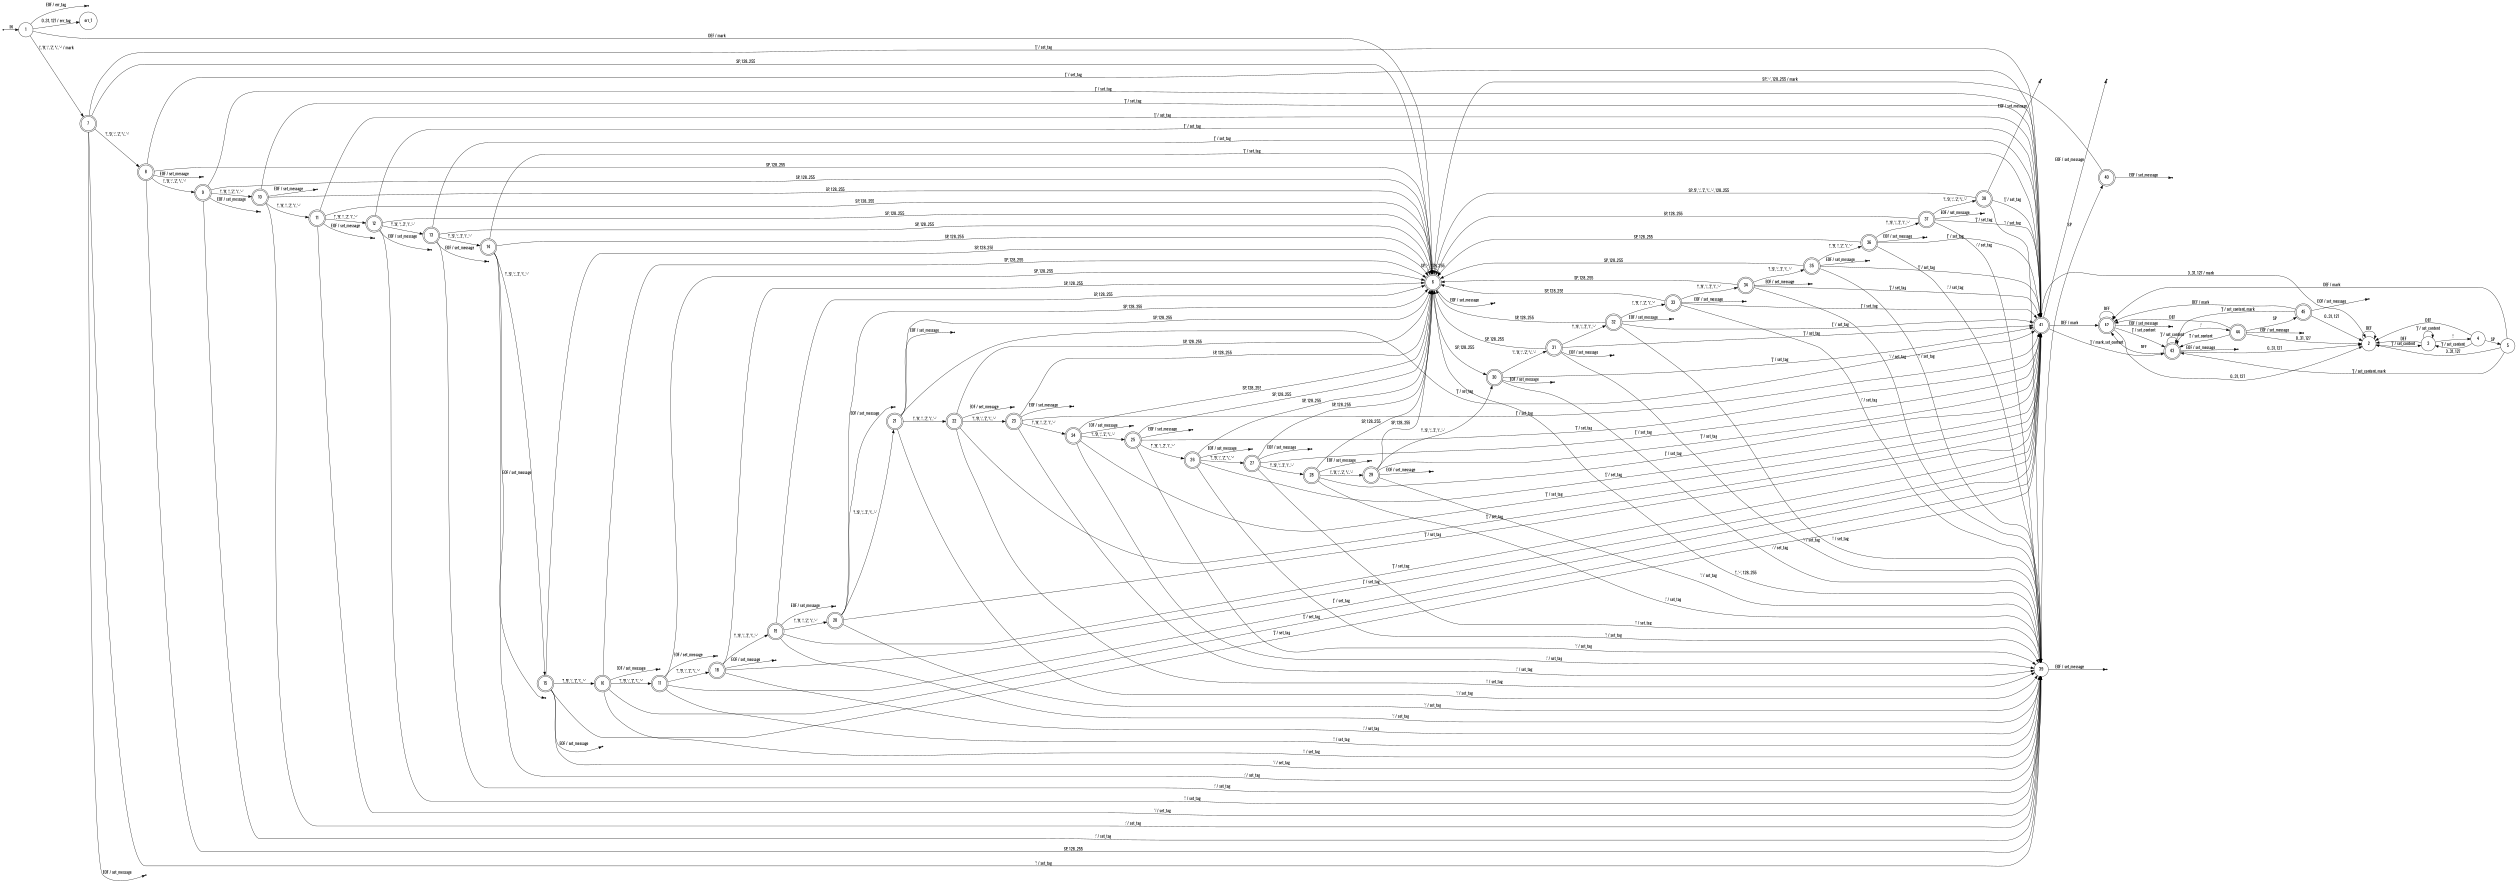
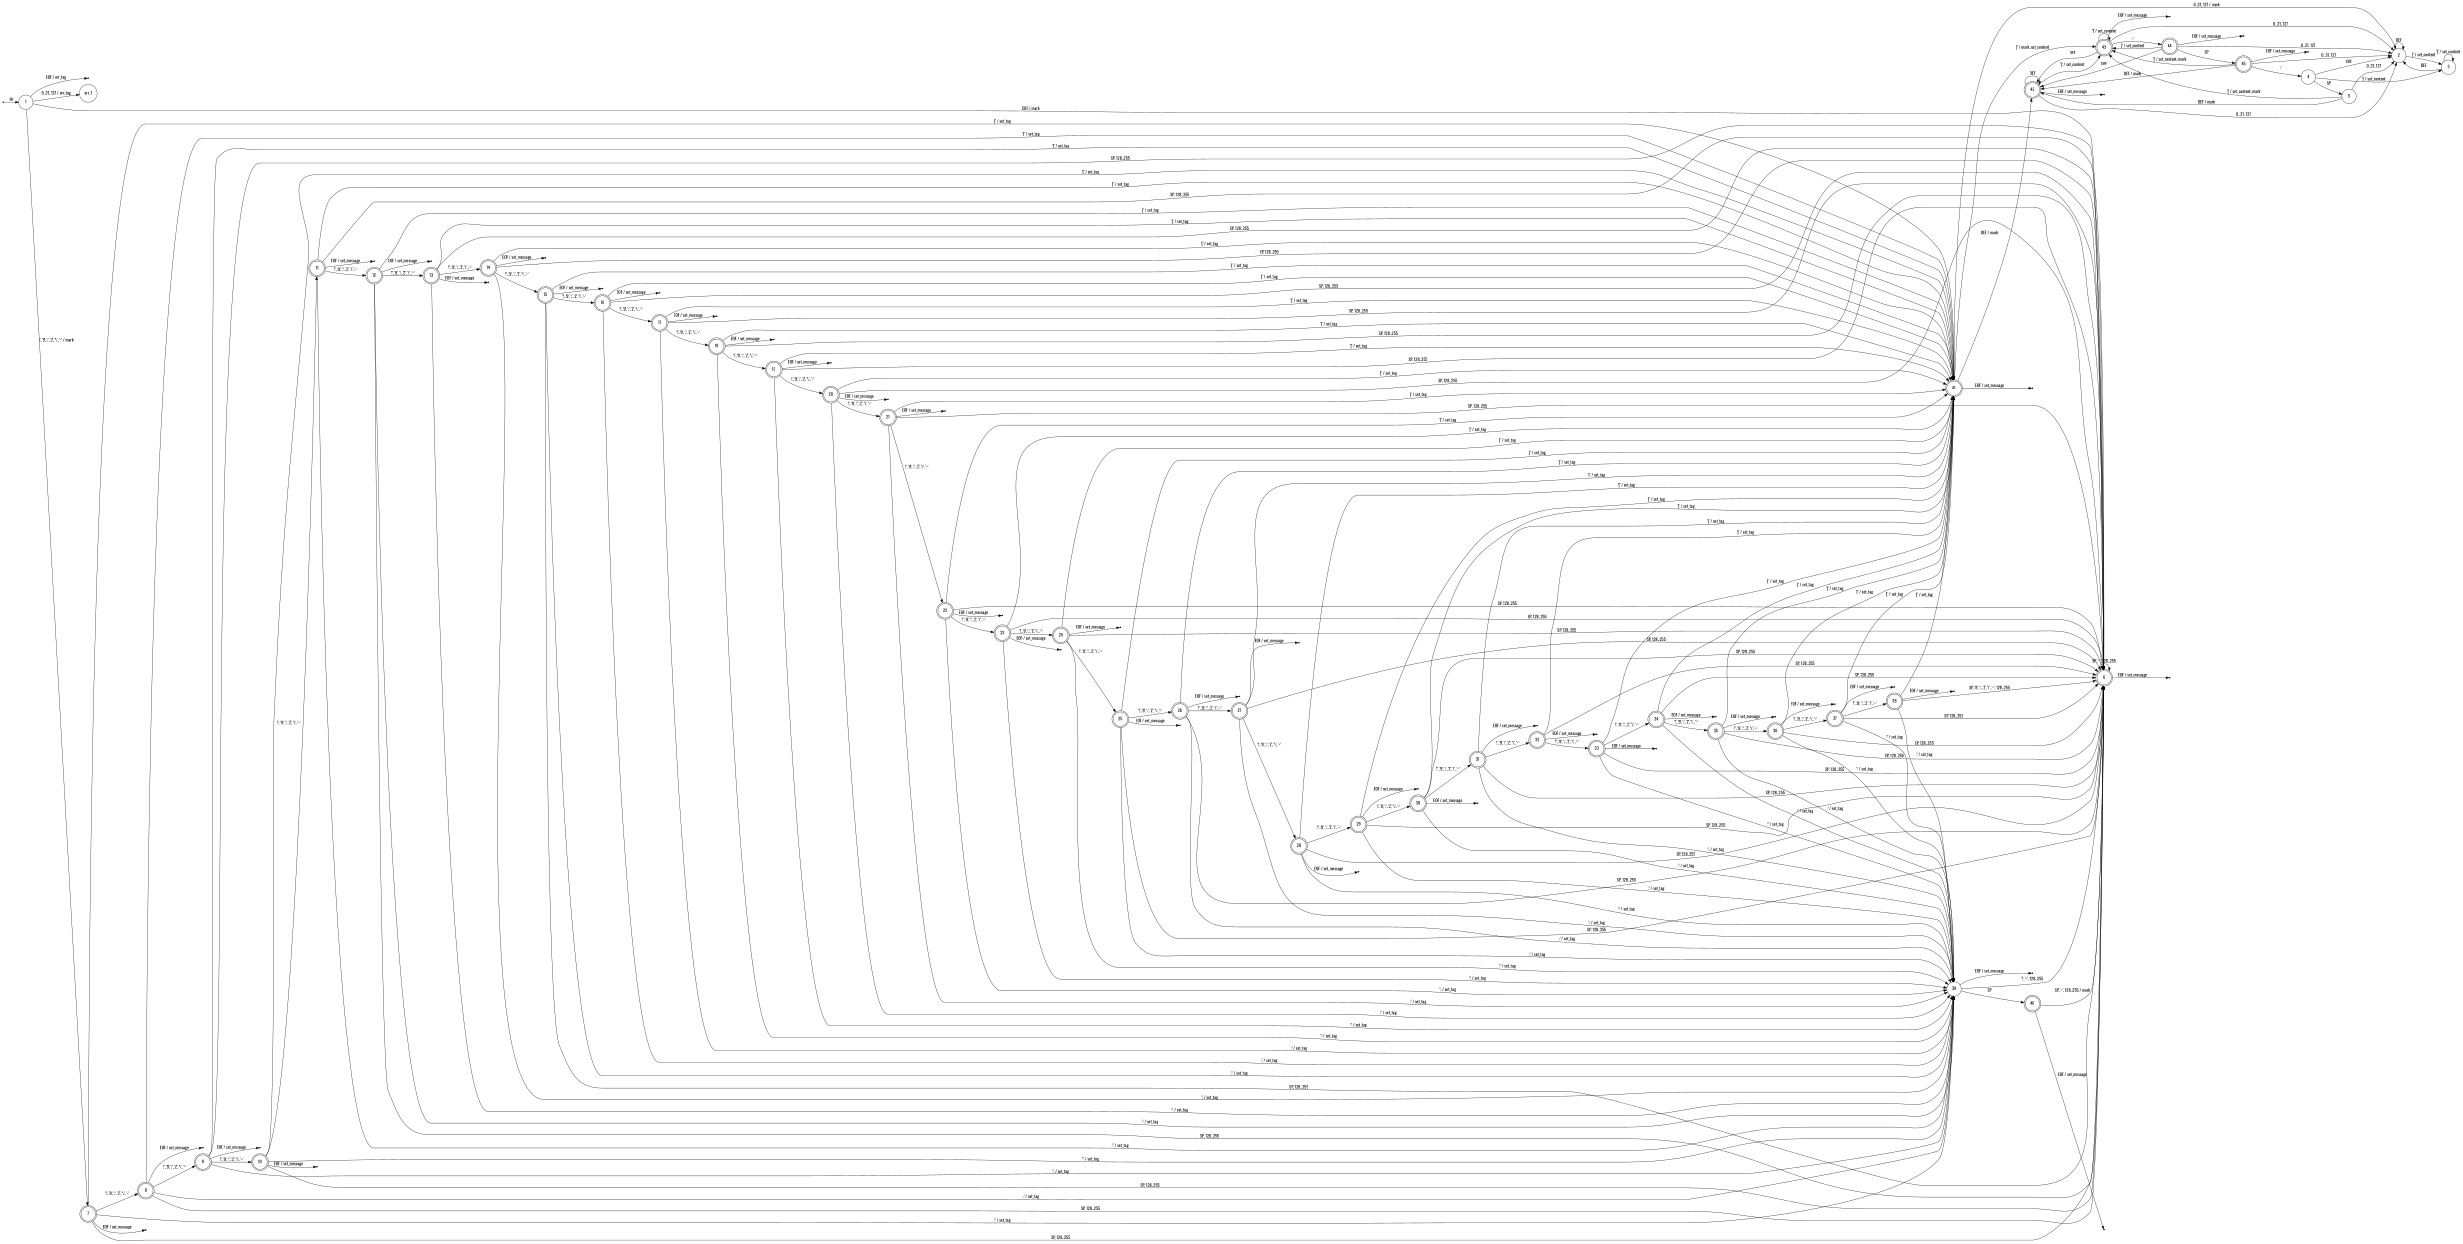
edge "3" -> "4": now "45" -> "4"
edge "6" -> "30": reversed
edge "32" -> "39": removed, label "':' / set_tag"
edge "8" -> "39": label "SP, 128..255" -> "':' / set_tag"
